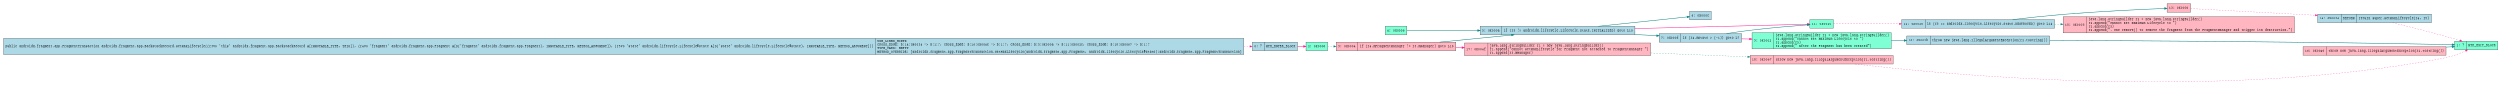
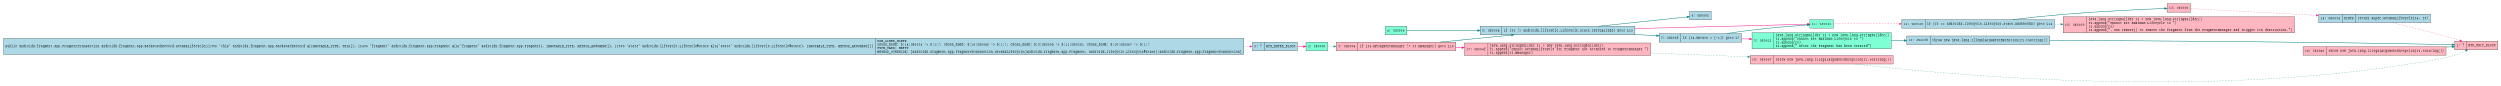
node "14: 0x0034": text "RETURN" -> "HINTS"
node "1: ?": fillcolor aquamarine -> lightpink
edge "18: 0x0067" -> "1: ?": color deeppink -> teal
